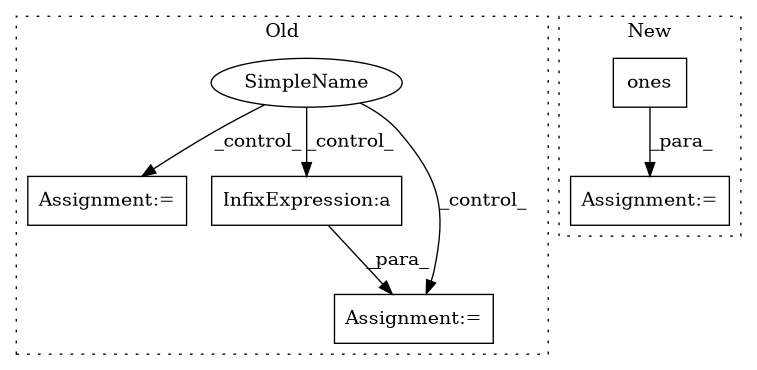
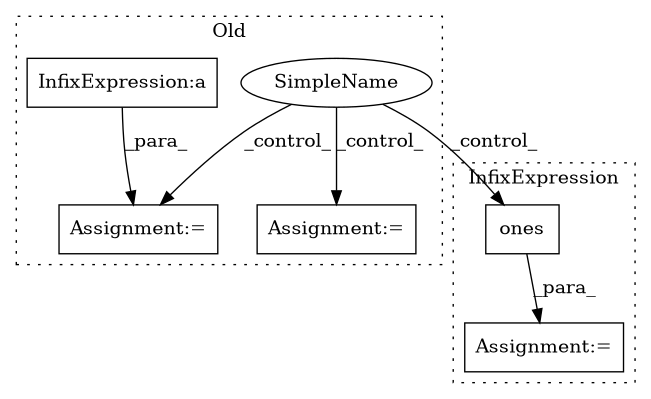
cluster "New": label "New" -> "InfixExpression"
edge "SimpleName" -> "InfixExpression:a": now "SimpleName" -> "ones"
